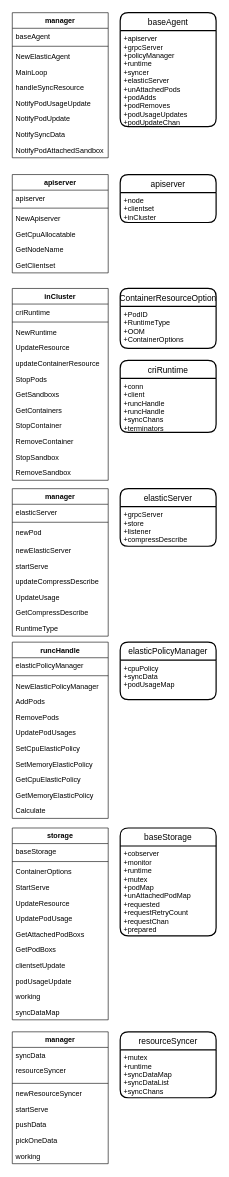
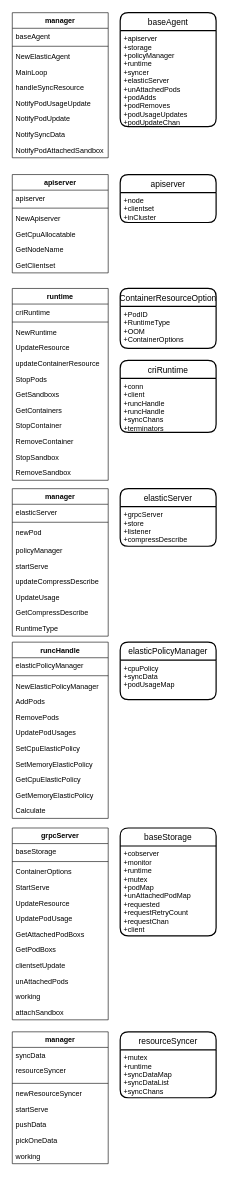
node "+apiserver +grpcServer +policyManager +runtime +syncer +elasticServer +unAttachedPods +podAdds +podRemoves +podUsageUpdates +podUpdateChan": label "+apiserver +grpcServer +policyManager +runtime +syncer +elasticServer +unAttachedPods +podAdds +podRemoves +podUsageUpdates +podUpdateChan" -> "+apiserver +storage +policyManager +runtime +syncer +elasticServer +unAttachedPods +podAdds +podRemoves +podUsageUpdates +podUpdateChan"
node "inCluster": label "inCluster" -> "runtime"
node "newElasticServer": label "newElasticServer" -> "policyManager"
node "storage": label "storage" -> "grpcServer"
node "+cobserver +monitor +runtime +mutex +podMap +unAttachedPodMap +requested +requestRetryCount +requestChan +prepared": label "+cobserver +monitor +runtime +mutex +podMap +unAttachedPodMap +requested +requestRetryCount +requestChan +prepared" -> "+cobserver +monitor +runtime +mutex +podMap +unAttachedPodMap +requested +requestRetryCount +requestChan +client"
node "podUsageUpdate": label "podUsageUpdate" -> "unAttachedPods"
node "syncDataMap": label "syncDataMap" -> "attachSandbox"
